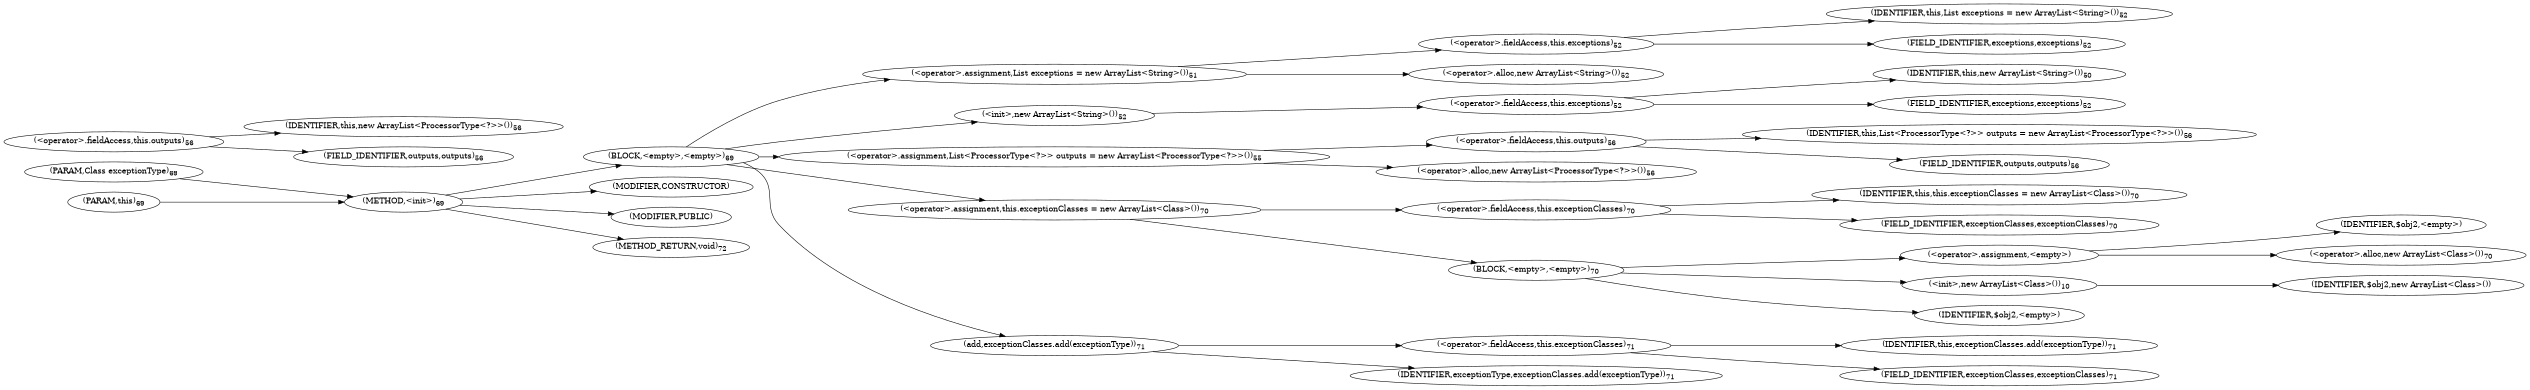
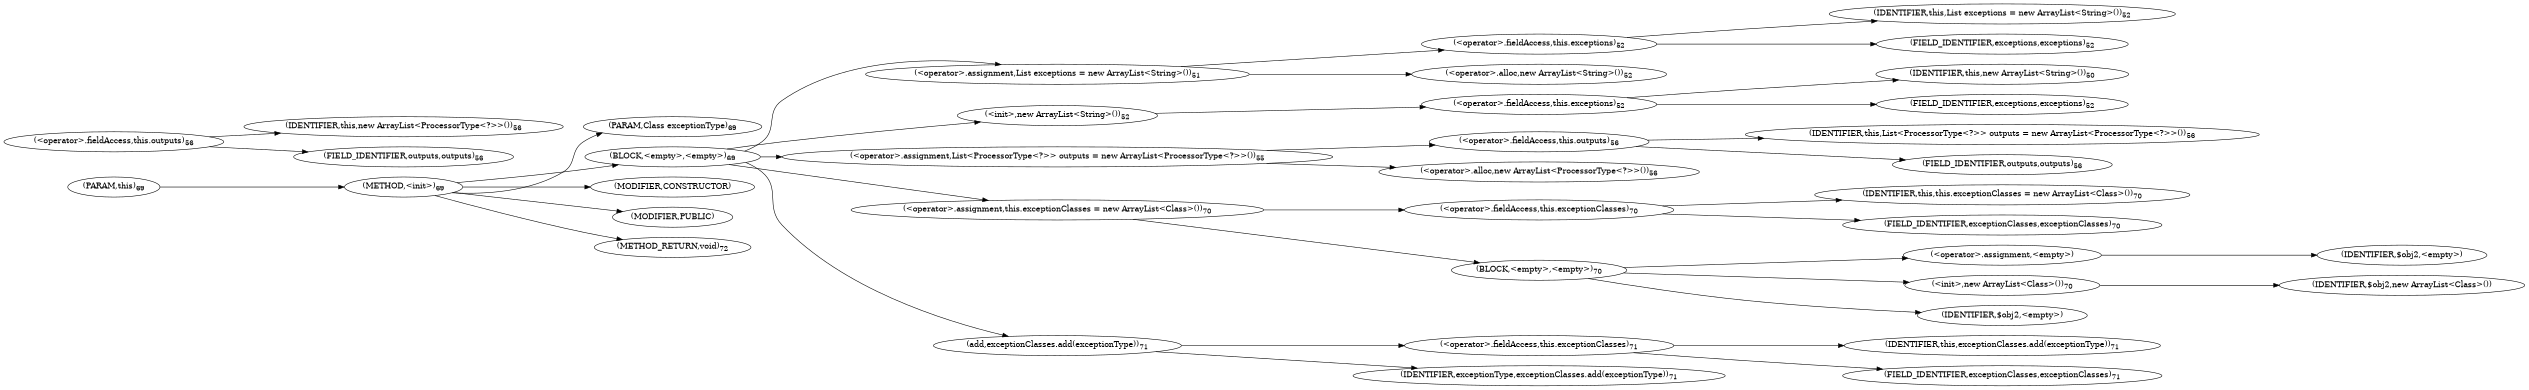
edge "(PARAM,Class exceptionType)" -> "(METHOD,<init>)": reversed
node "(<operator>.alloc,new ArrayList<Class>())": removed
node "(<init>,new ArrayList<Class>())": text "10" -> "70"
